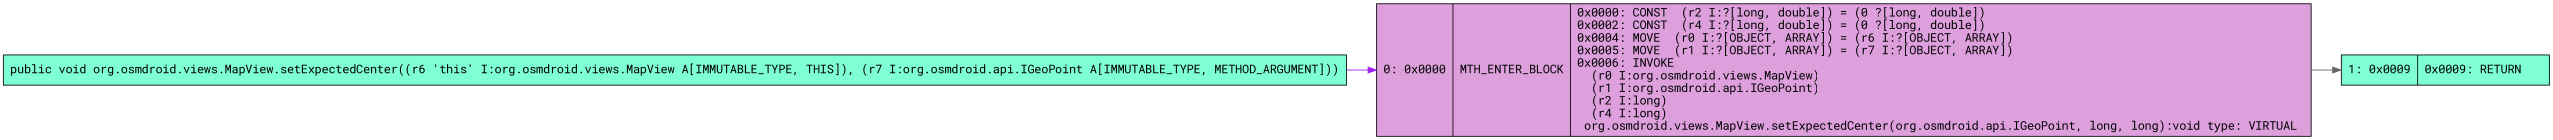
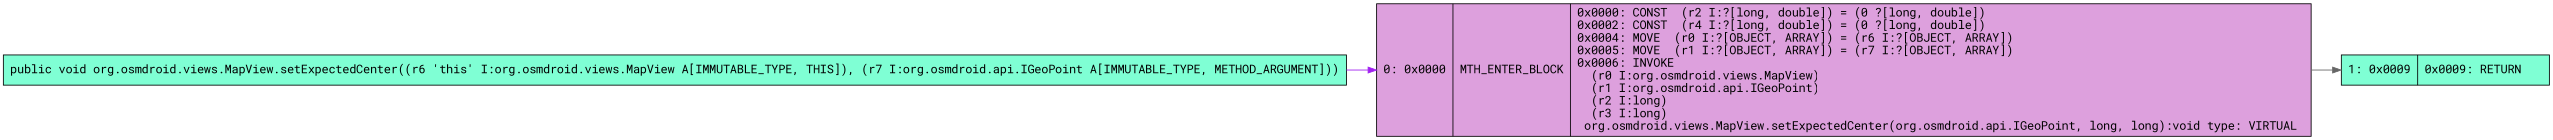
node "0: 0x0000": text "(r4 I:long)" -> "(r3 I:long)"
